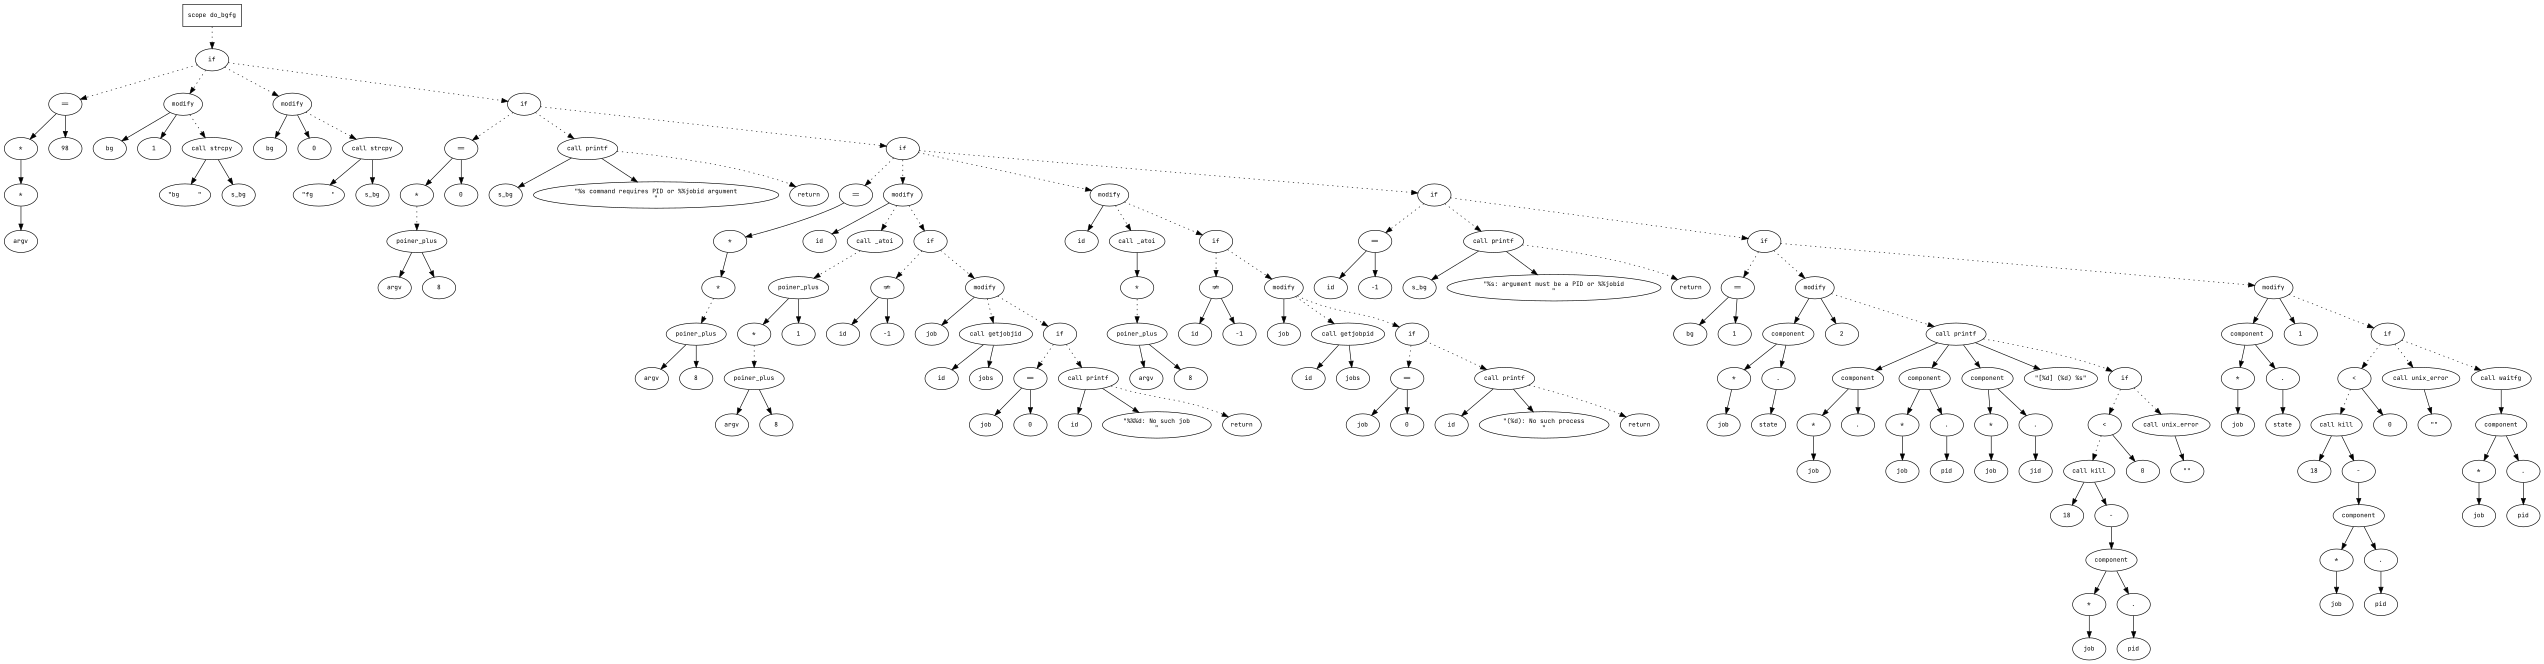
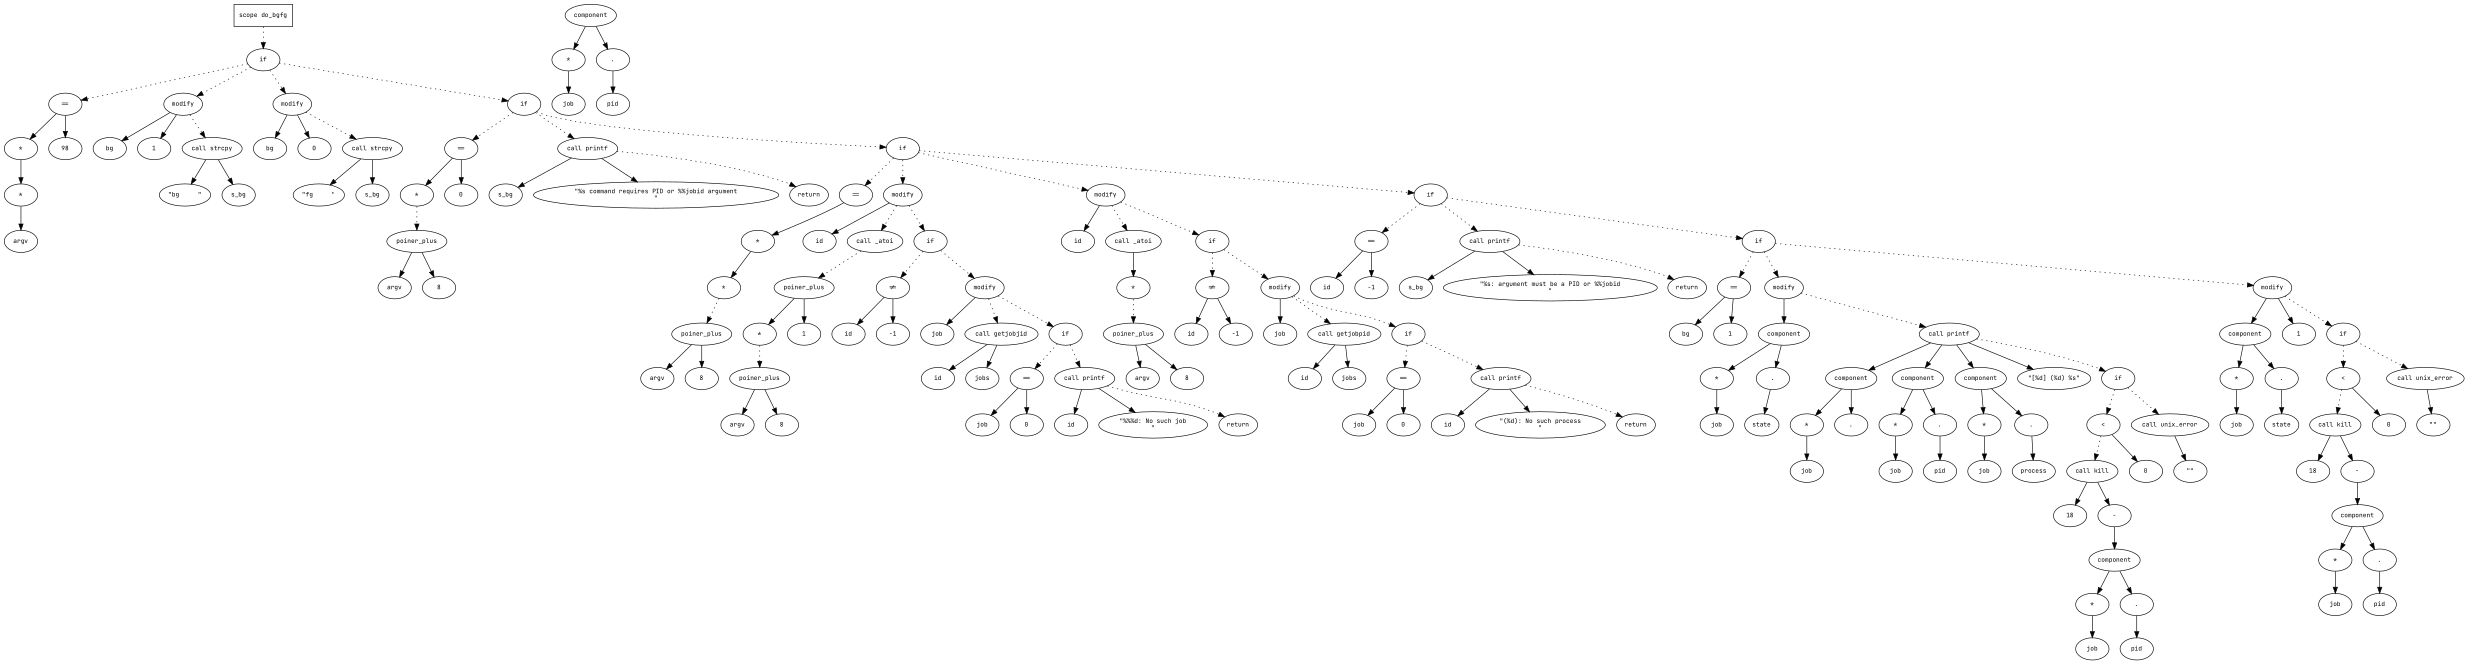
node "2": removed
node "call waitfg": removed
node "jid": label "jid" -> "process"
